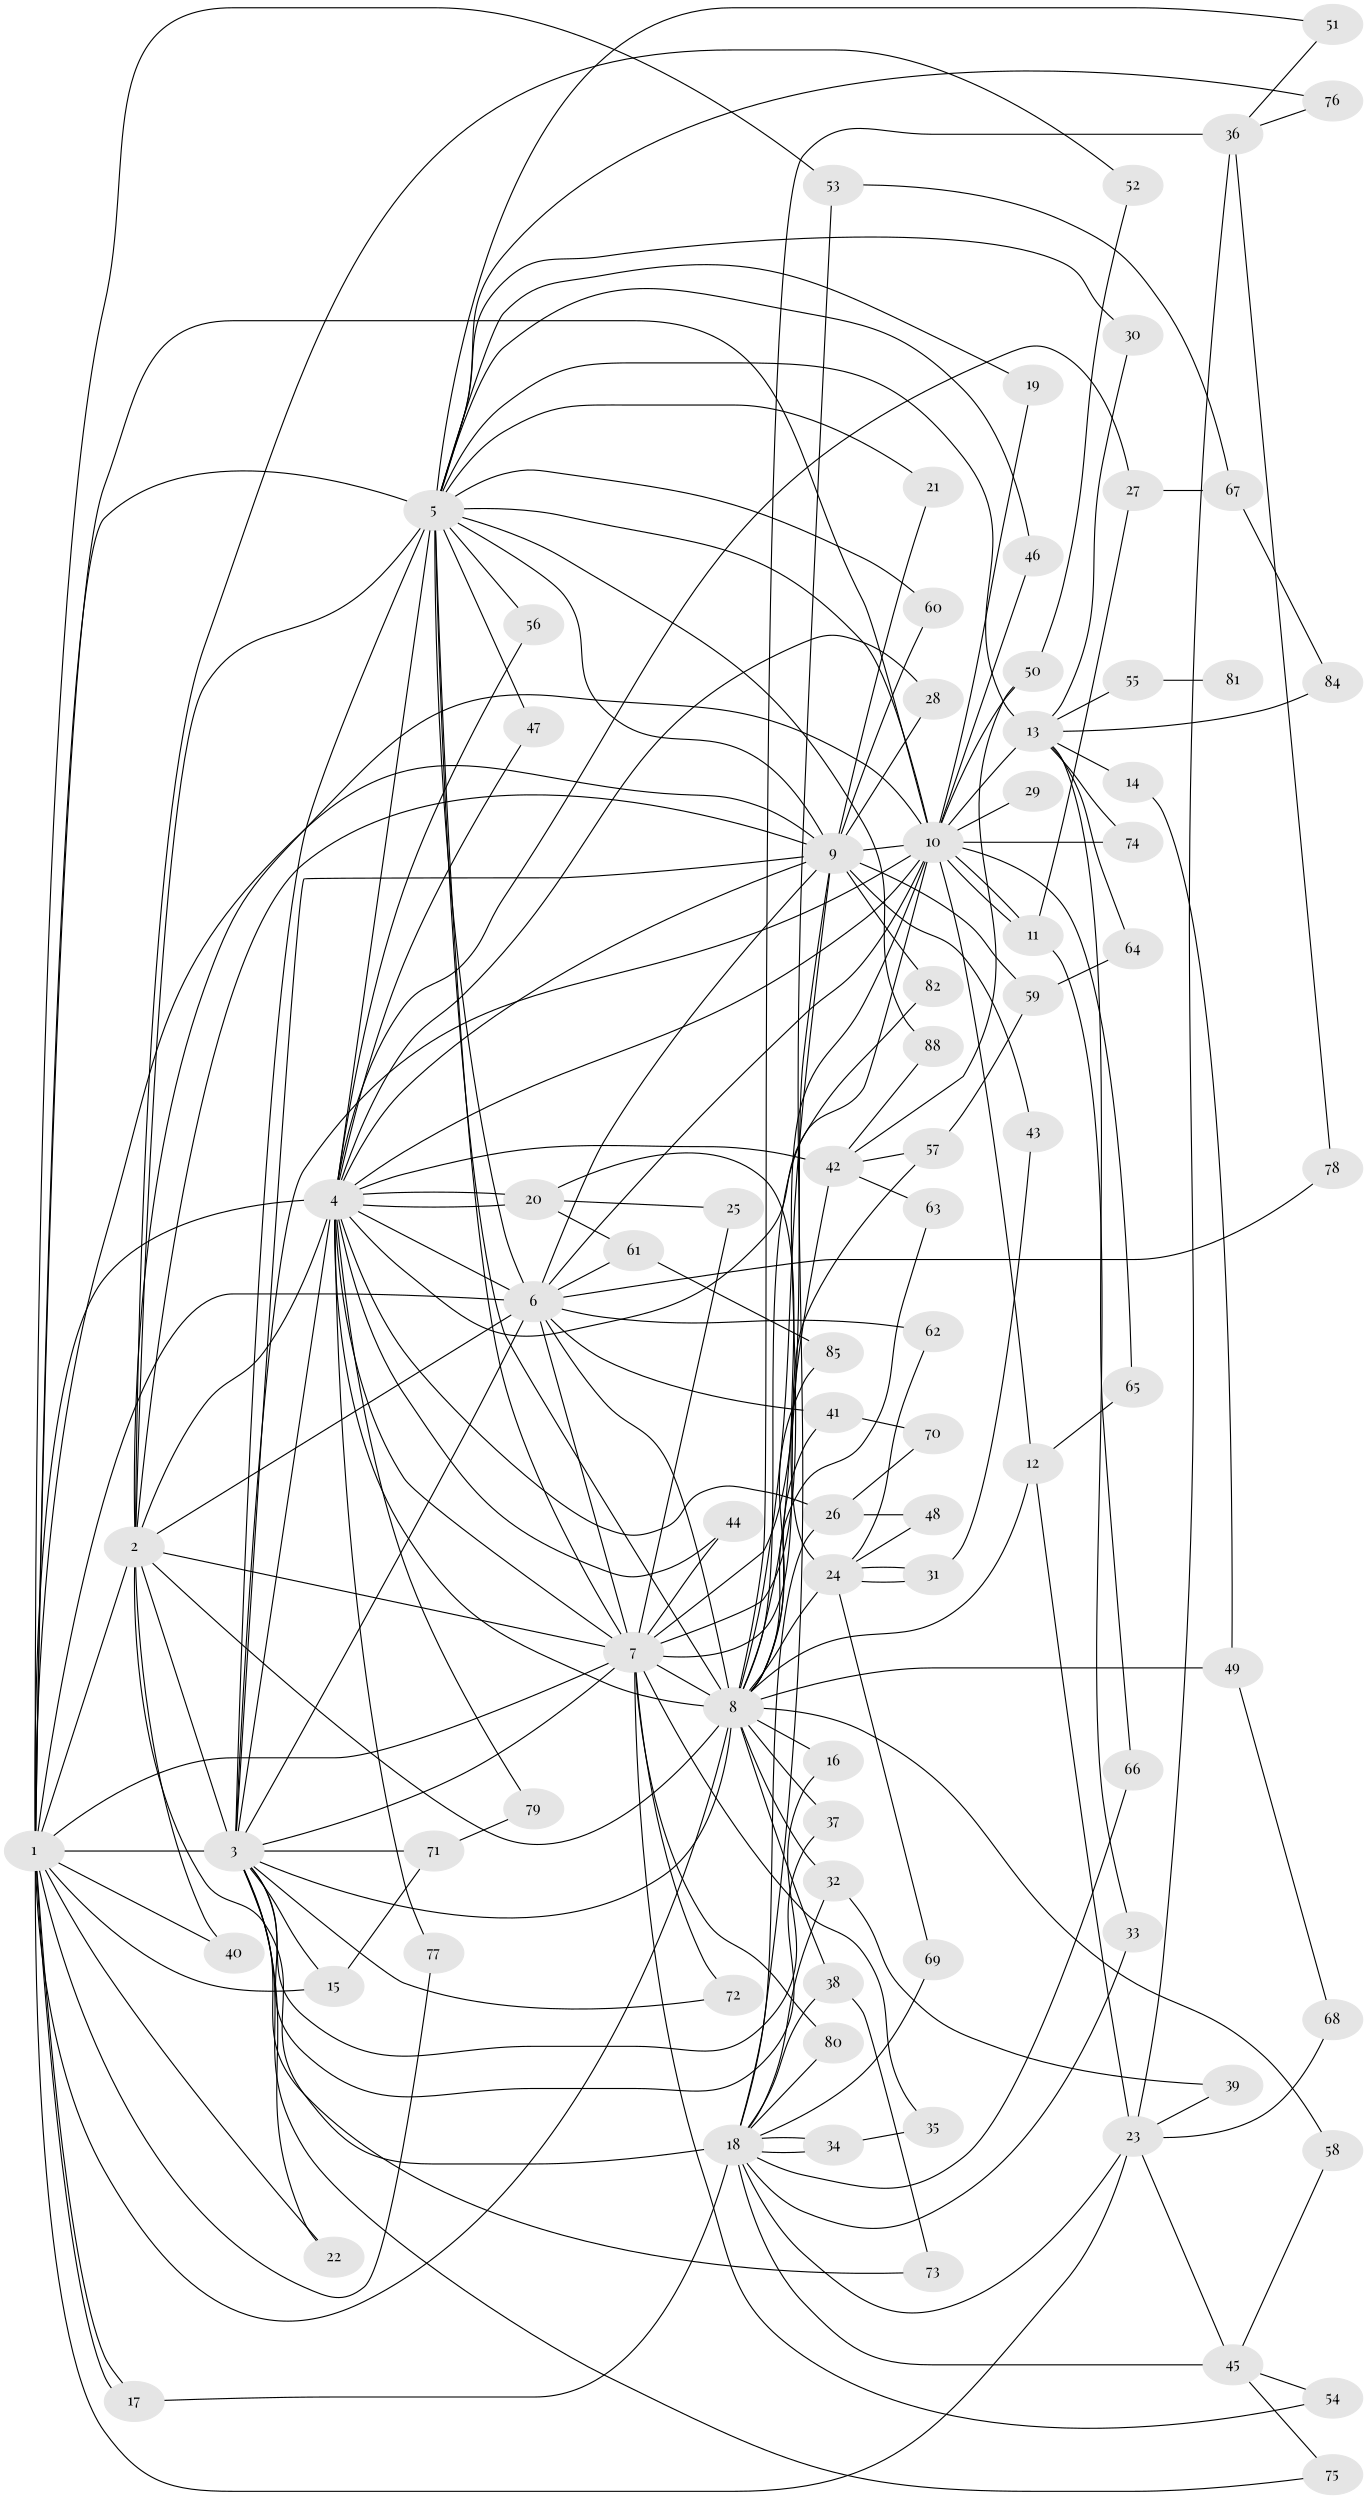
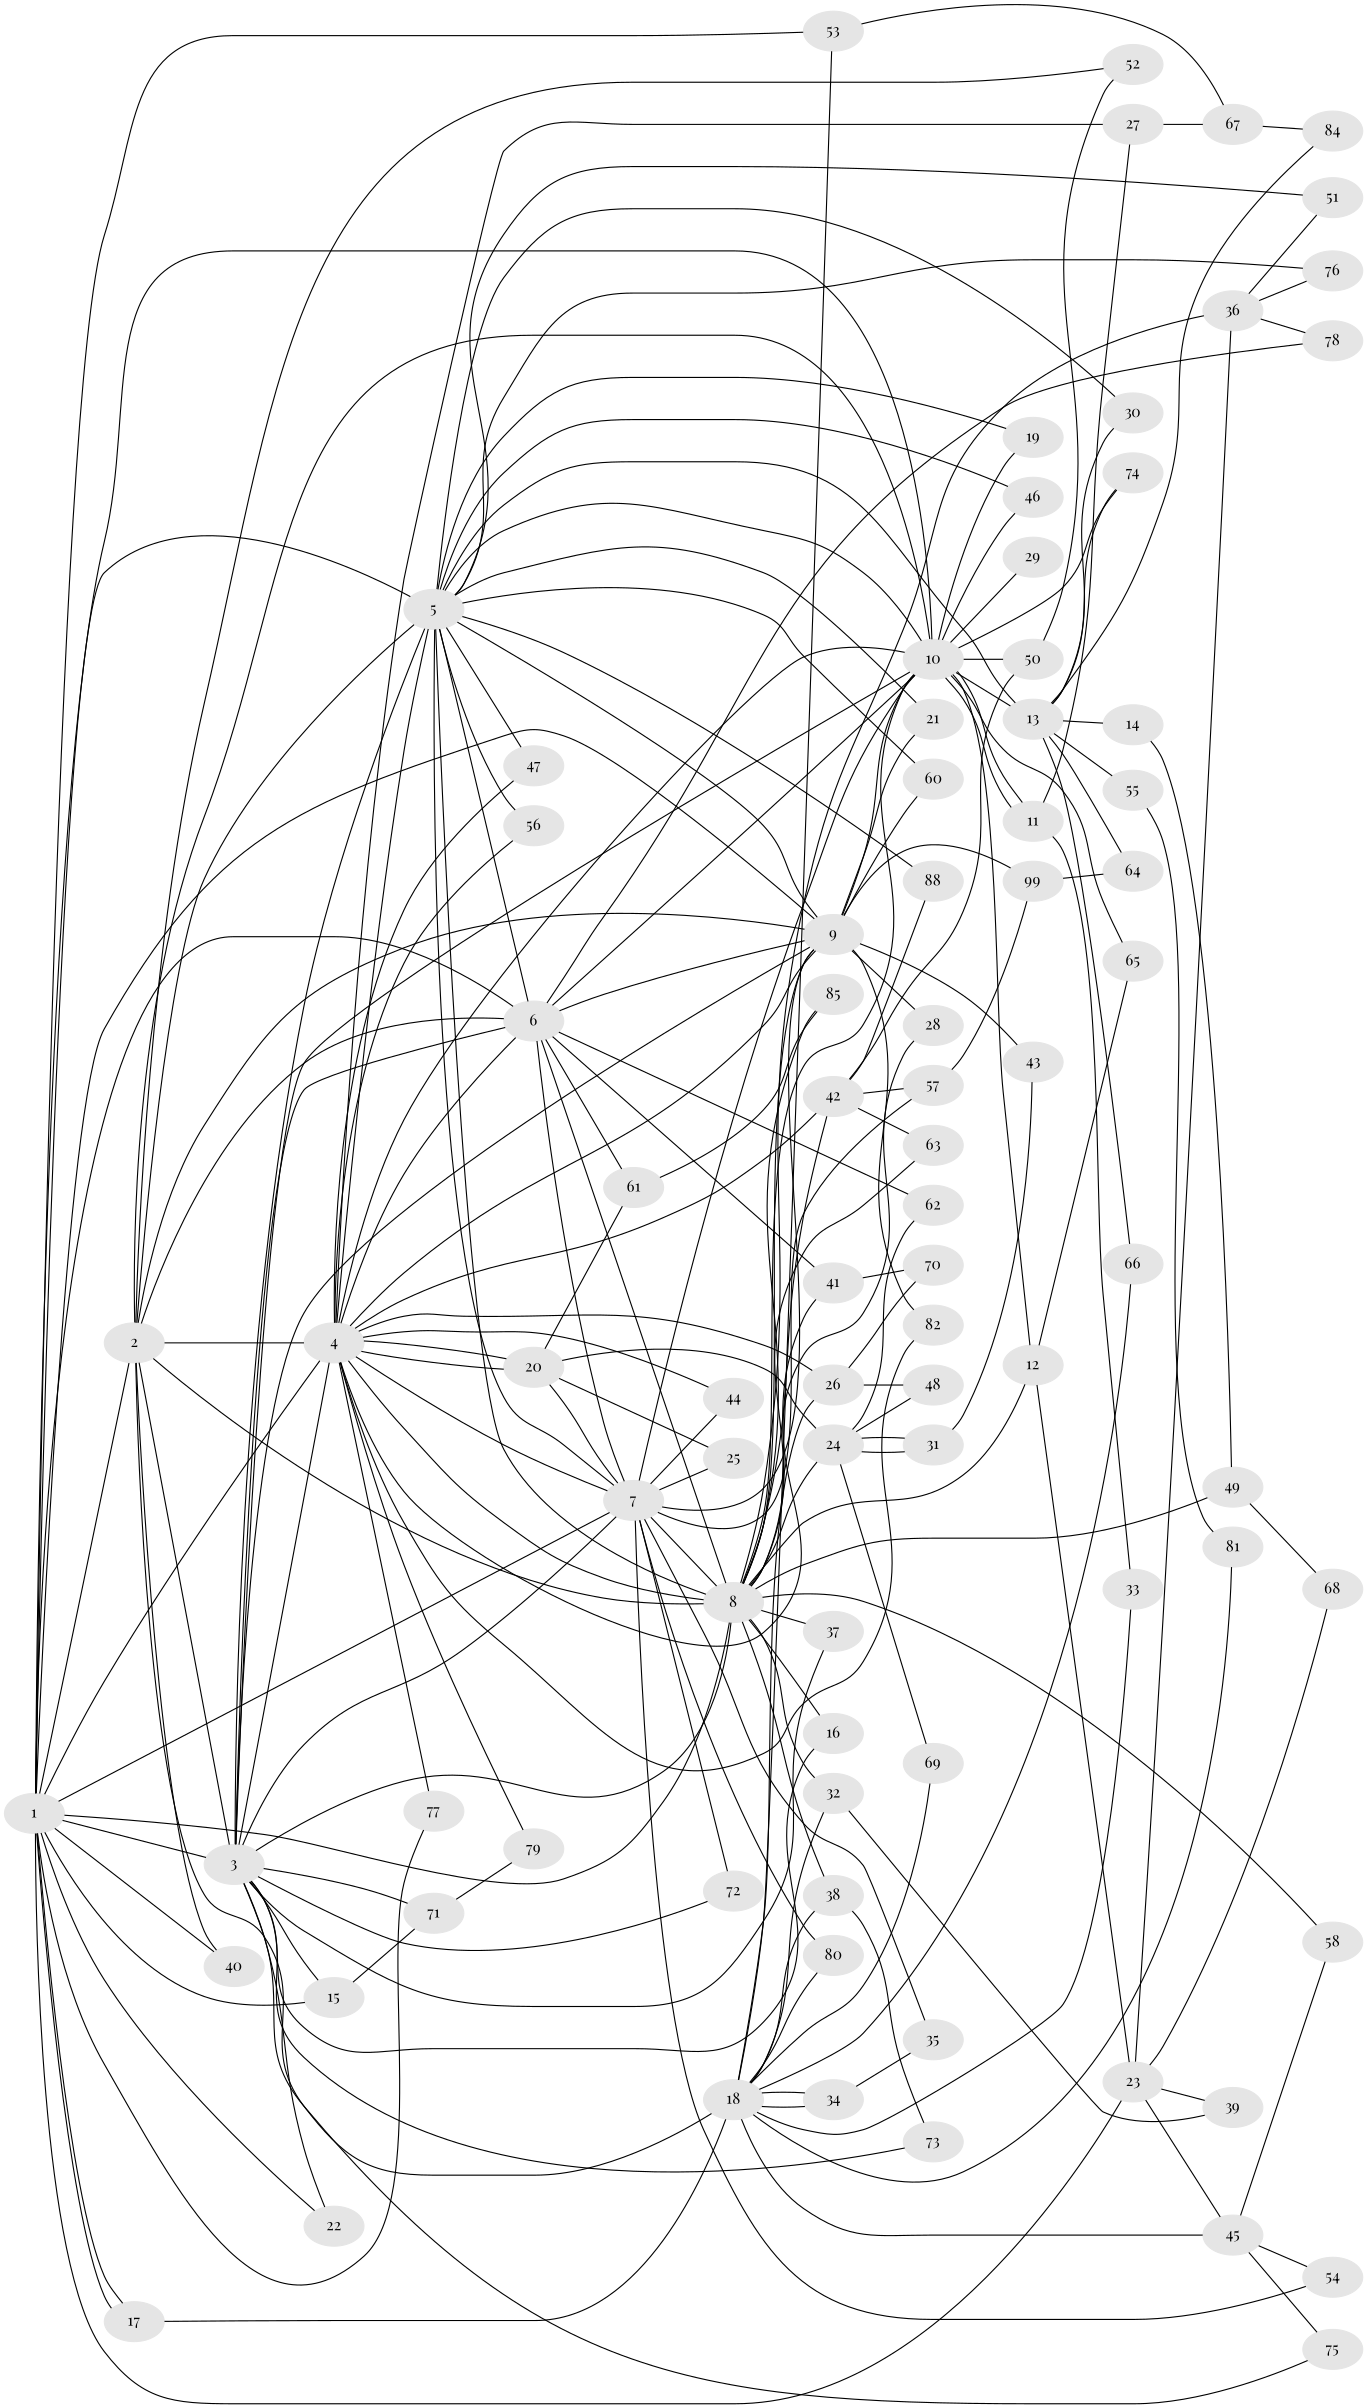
node "59": label "59" -> "99"
edge "2" -- "7": now "20" -- "7"
edge "23" -- "18": now "81" -- "18"
